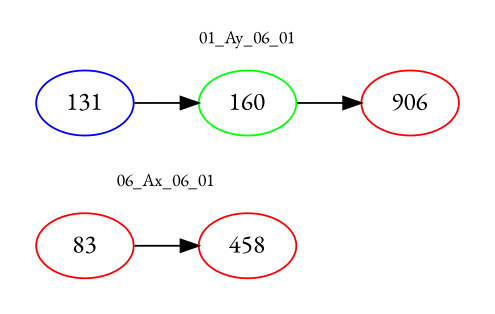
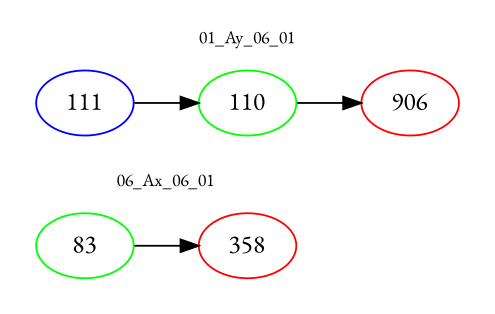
node "131": label "131" -> "111"
node "160": label "160" -> "110"
node "83": color red -> green
node "458": label "458" -> "358"
